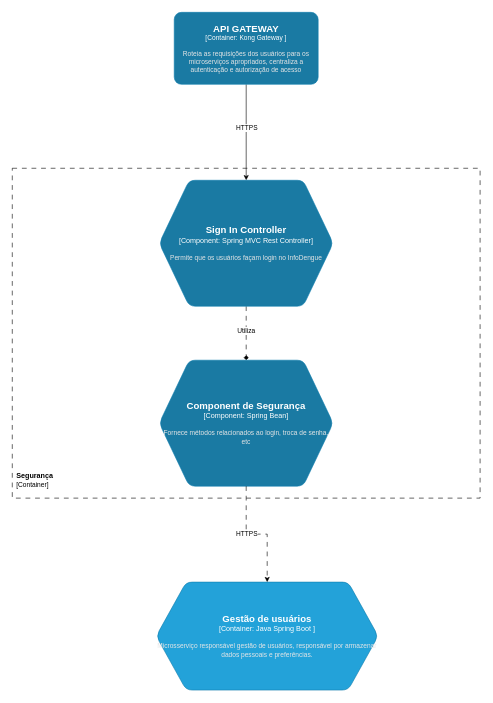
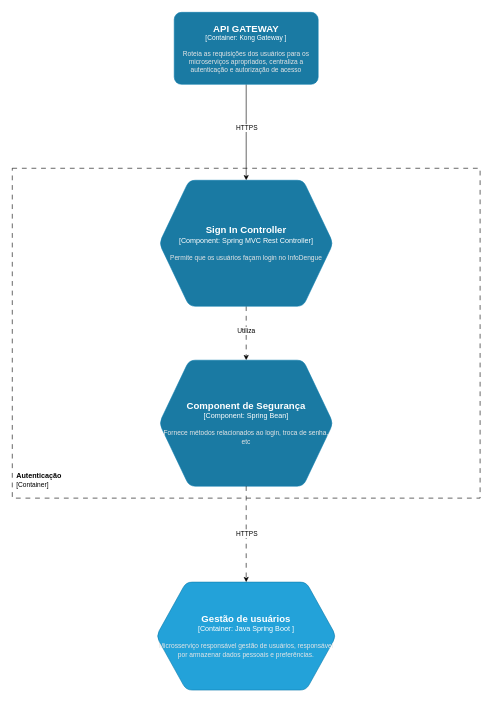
edge "Sign In Controller [Component: Spring MVC Rest Controller] Permite que os usuários façam login no InfoDengue" -> "Component de Segurança [Component: Spring Bean] Fornece métodos relacionados ao login, troca de senha, etc": arrowhead diamond -> classic
node "Segurança [Container]": label "Segurança [Container]" -> "Autenticação [Container]"
node "Gestão de usuários [Container: Java Spring Boot ] Microsserviço responsável gestão de usuários, responsável por armazenar dados pessoais e preferências.": size 222x108 -> 180x108
